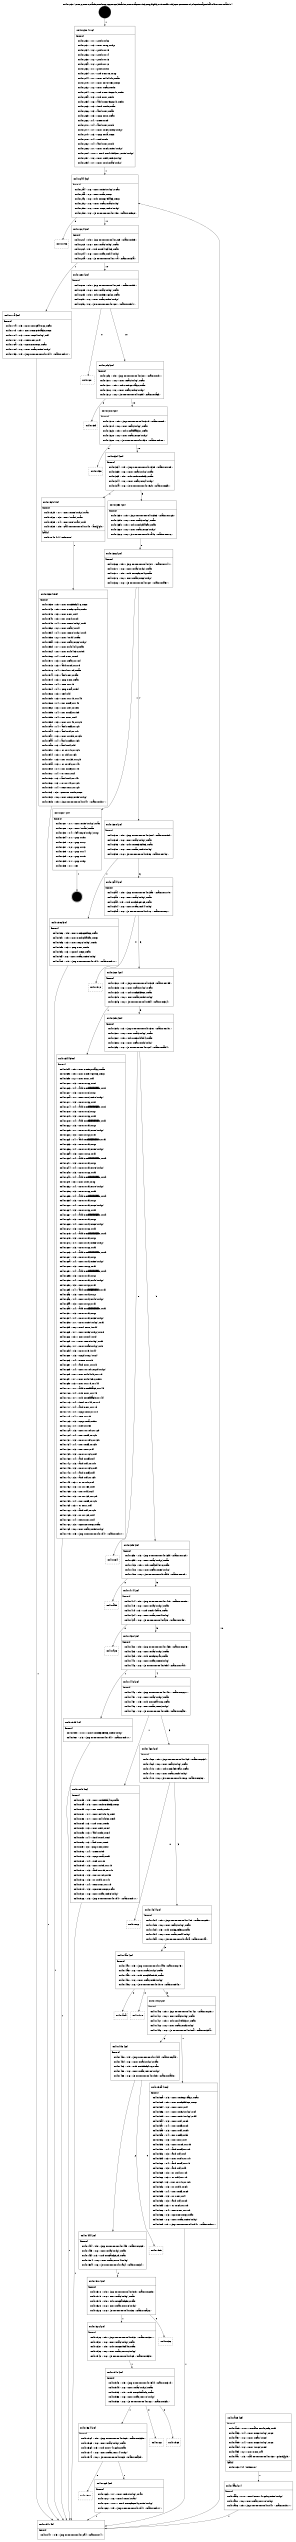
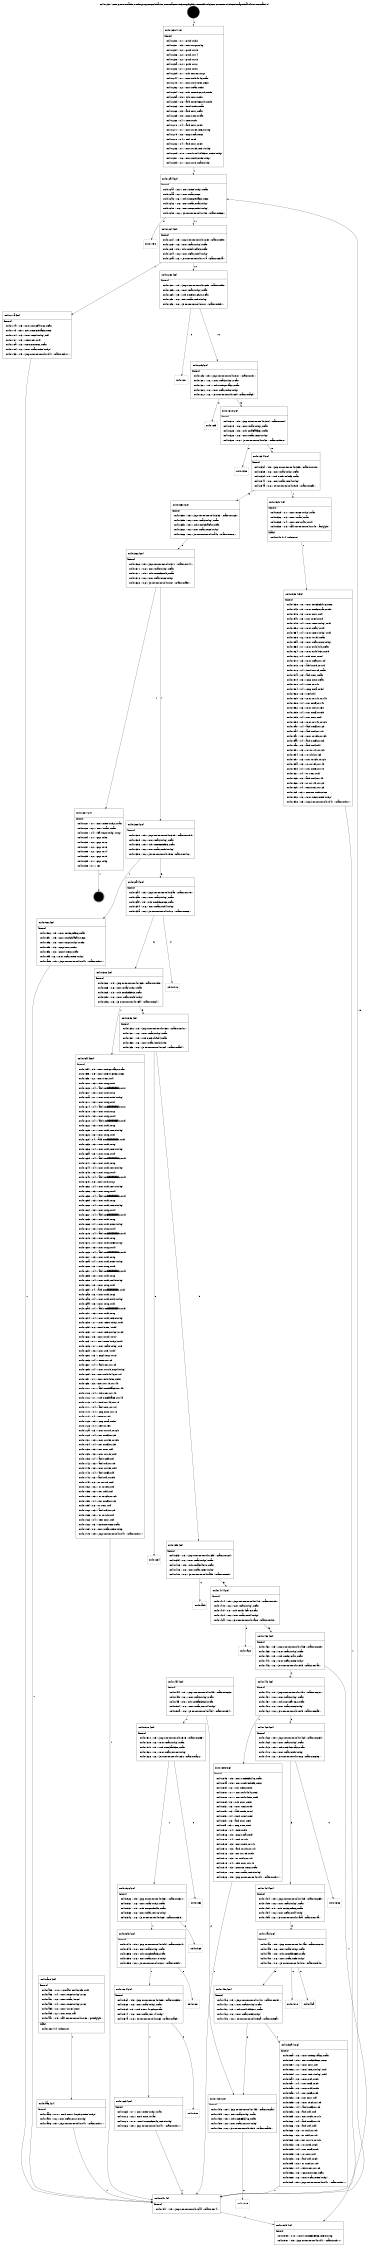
edge "0x4019dd [15]" -> "0x401d47 [5]": reversed
edge "0x4014d8 [28]" -> "0x4014f4 [28]": reversed
edge "0x401548 [28]" -> "0x401b69": now "0x40152c [28]" -> "0x401b69"
